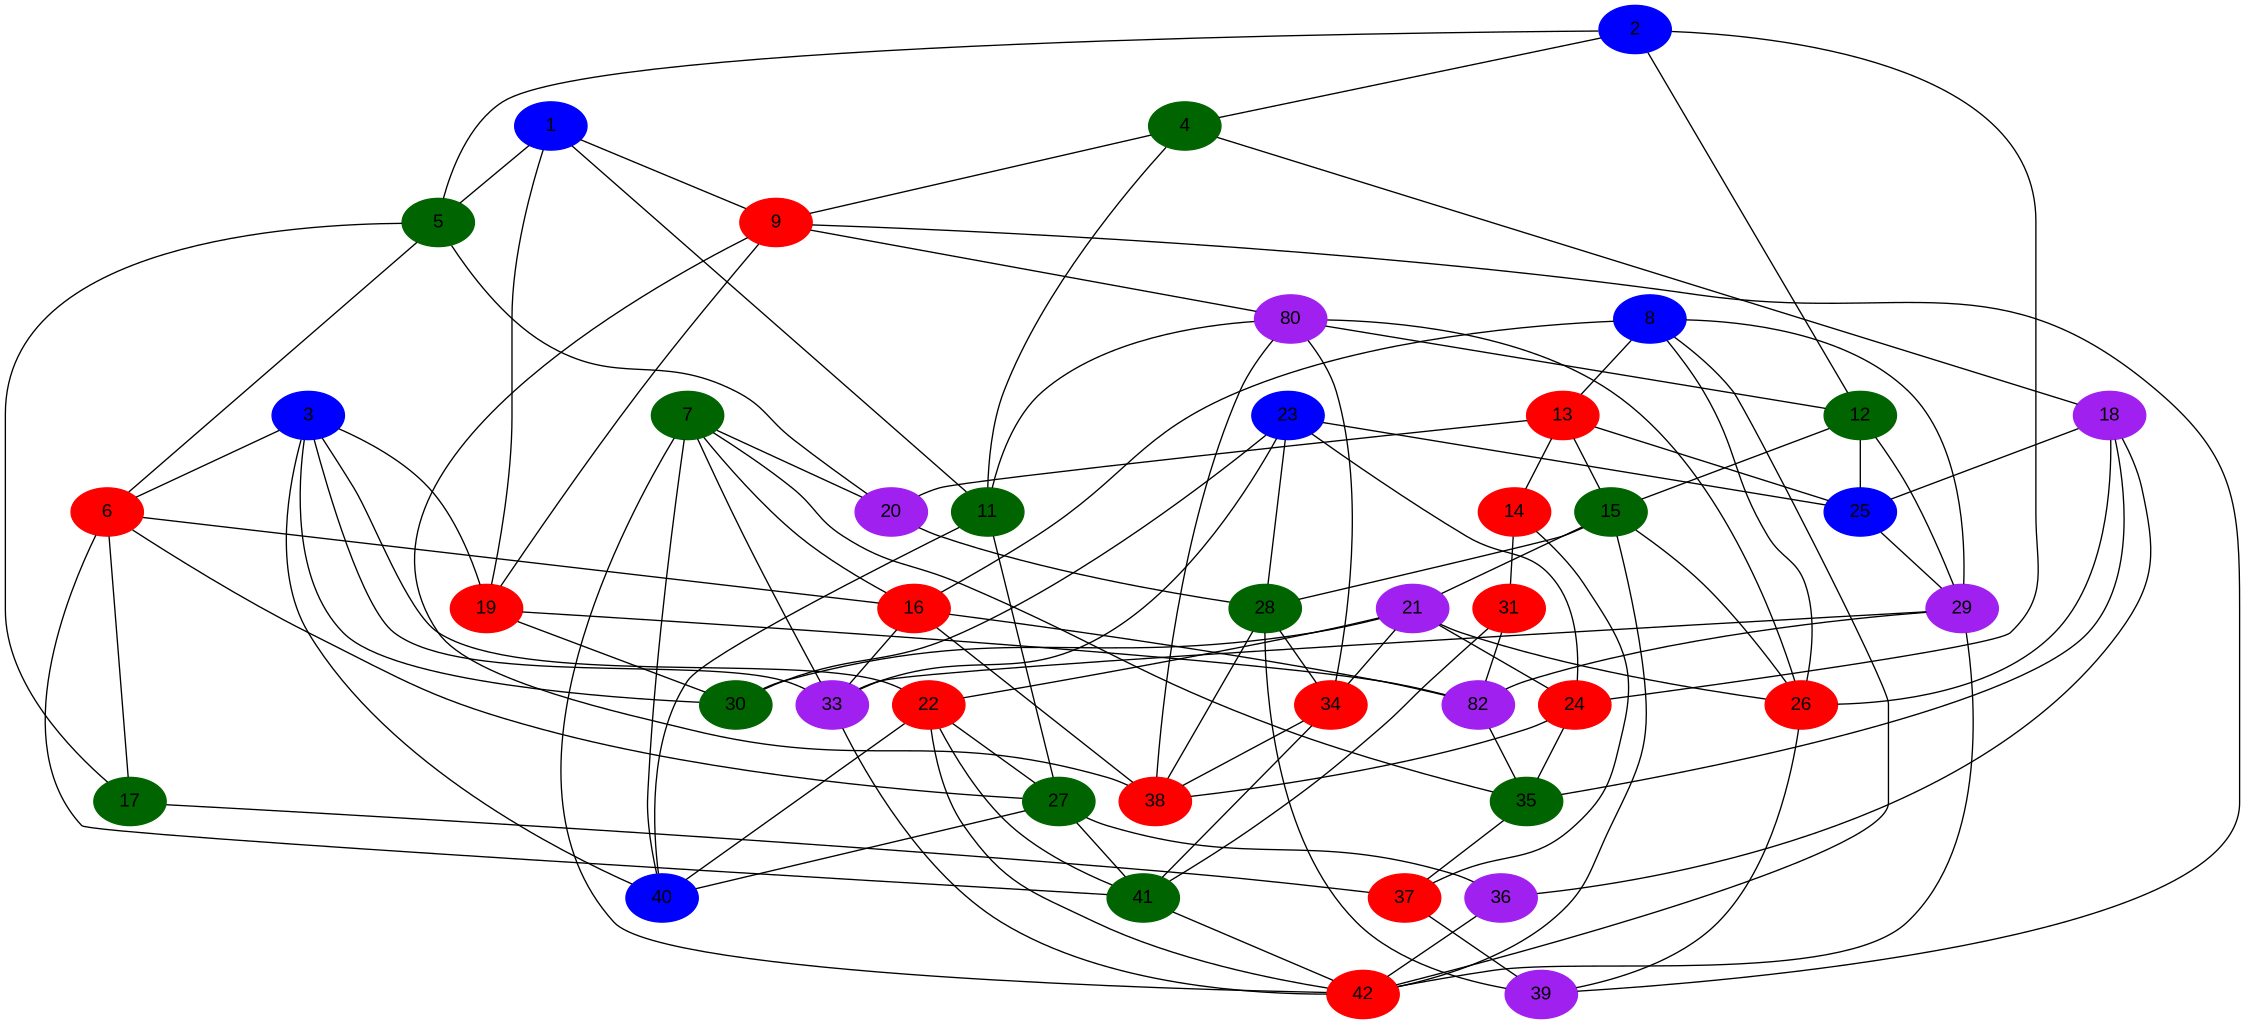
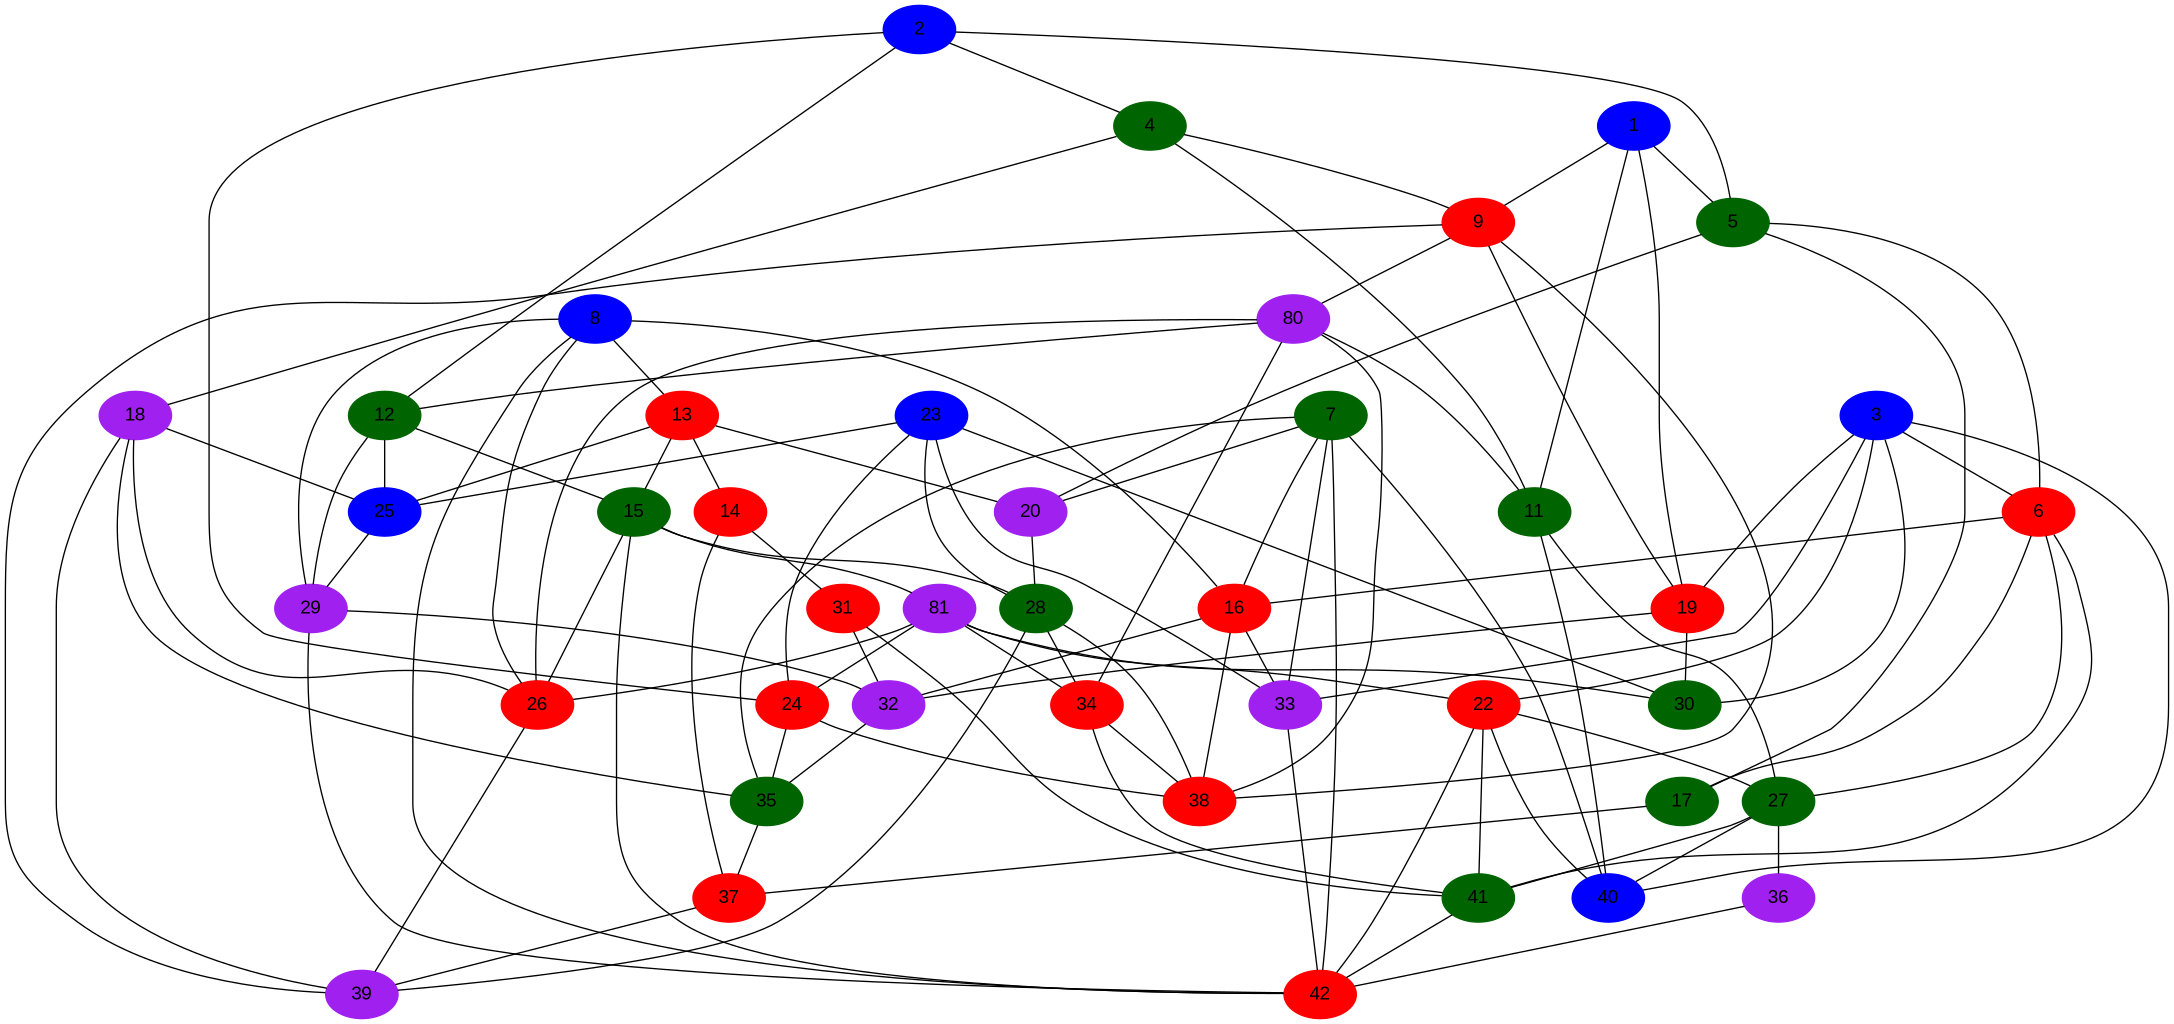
node "21": label "21" -> "81"
edge "29" -- "33": removed
node "82": label "82" -> "32"
edge "18" -- "36": now "18" -- "39"
